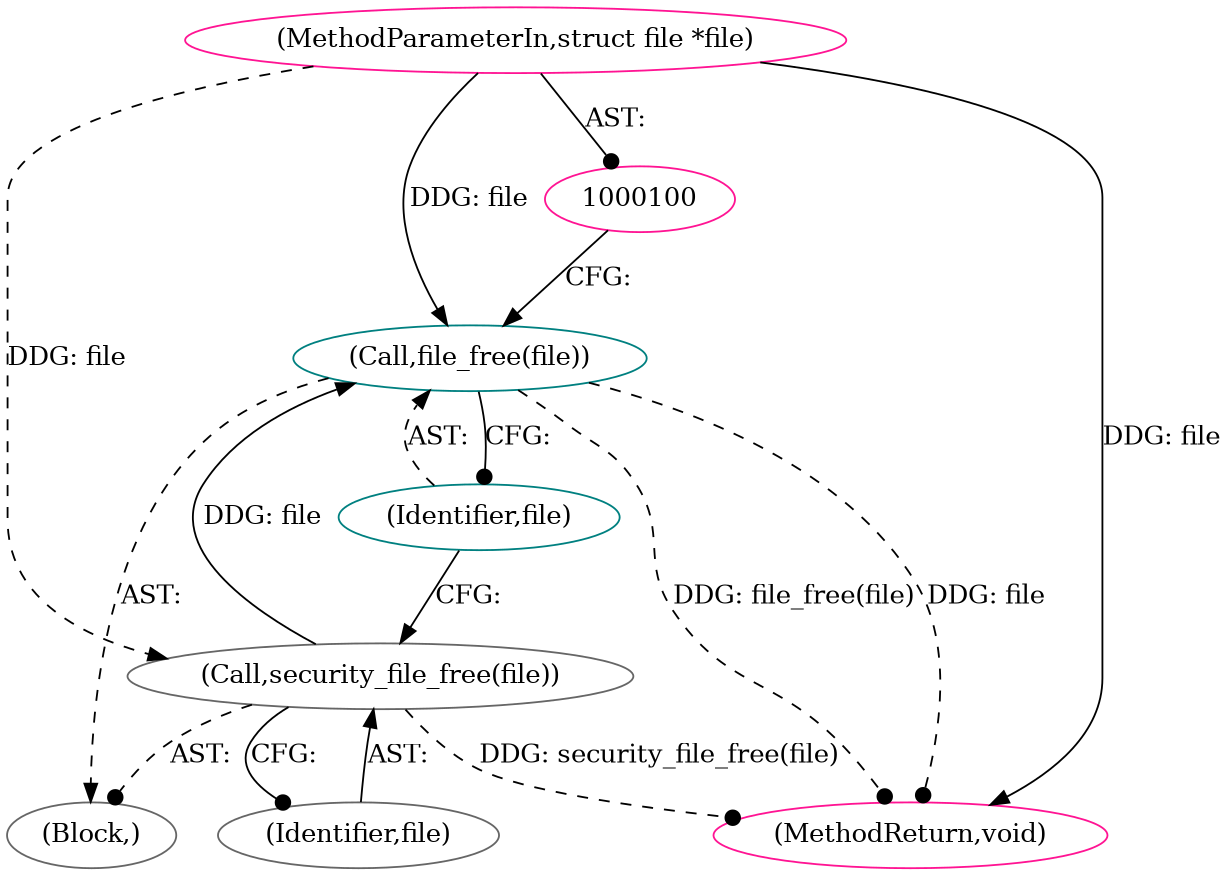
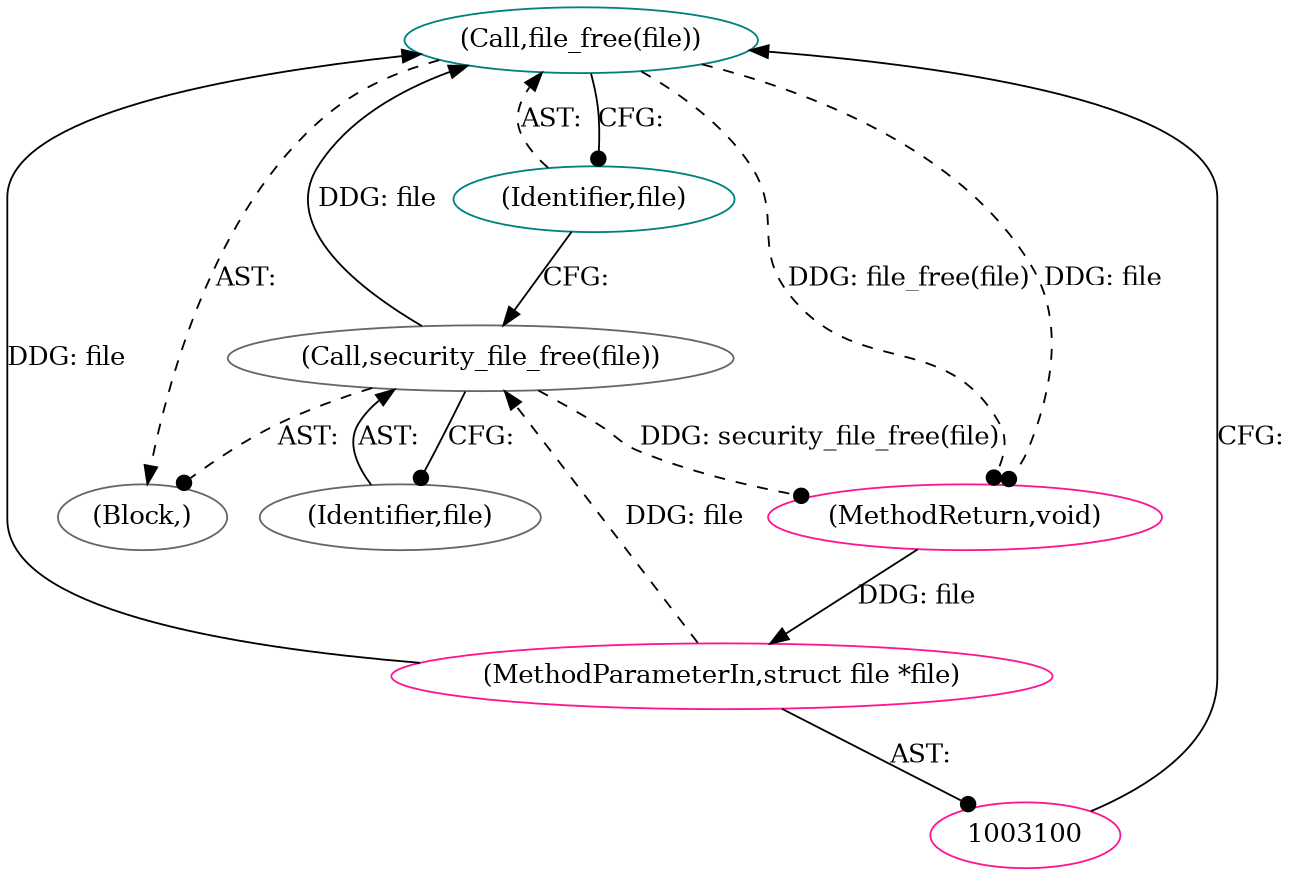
node "1000100": label "1000100" -> "1003100"
edge "(MethodParameterIn,struct file *file)" -> "(MethodReturn,void)": reversed
